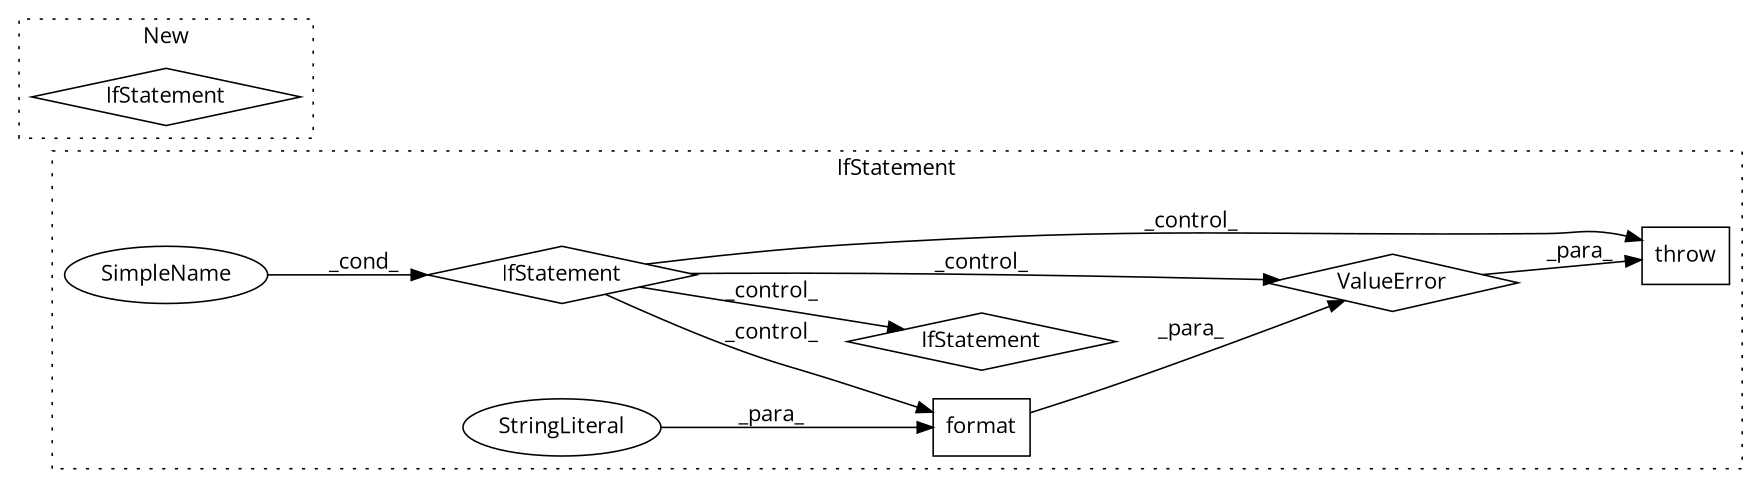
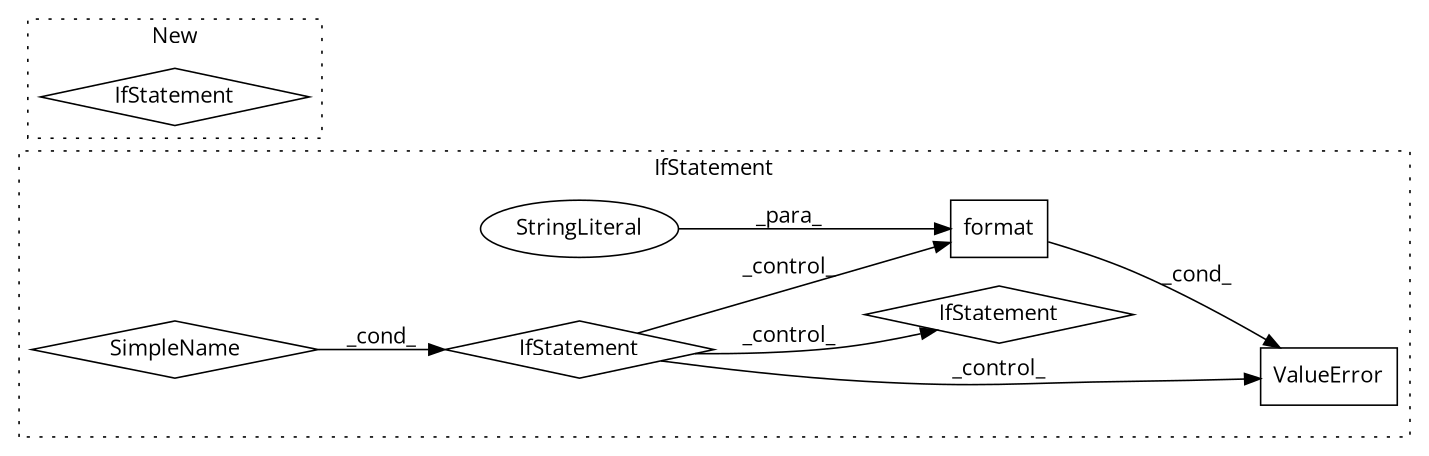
node "throw": removed
node "SimpleName": shape ellipse -> diamond
node "ValueError": shape diamond -> box
edge "format" -> "ValueError": label "_para_" -> "_cond_"
